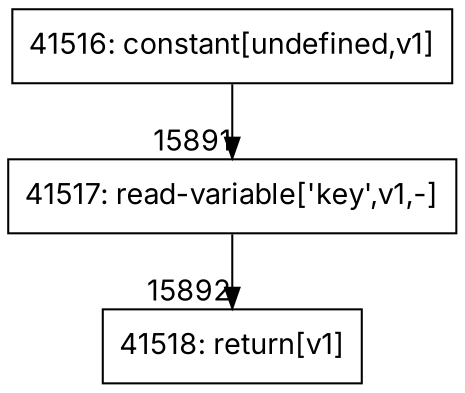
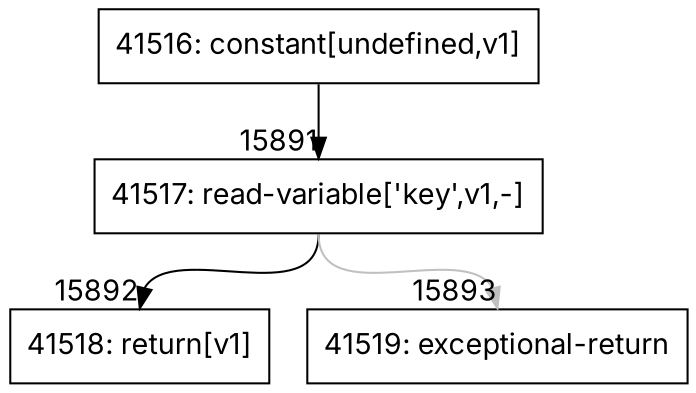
node "41519: exceptional-return": added
